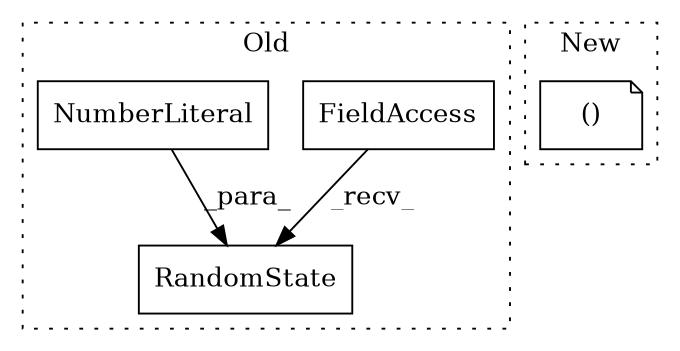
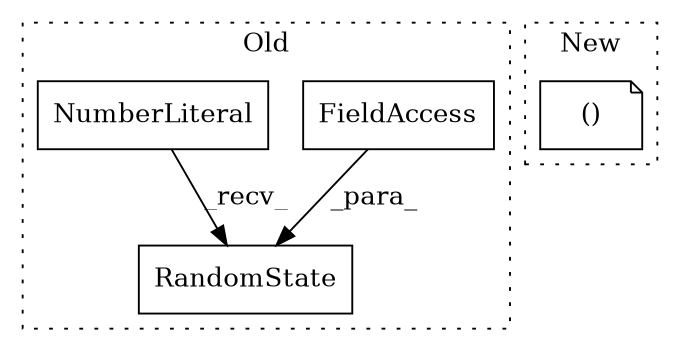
edge "NumberLiteral" -> "RandomState": label "_para_" -> "_recv_"
edge "FieldAccess" -> "RandomState": label "_recv_" -> "_para_"
